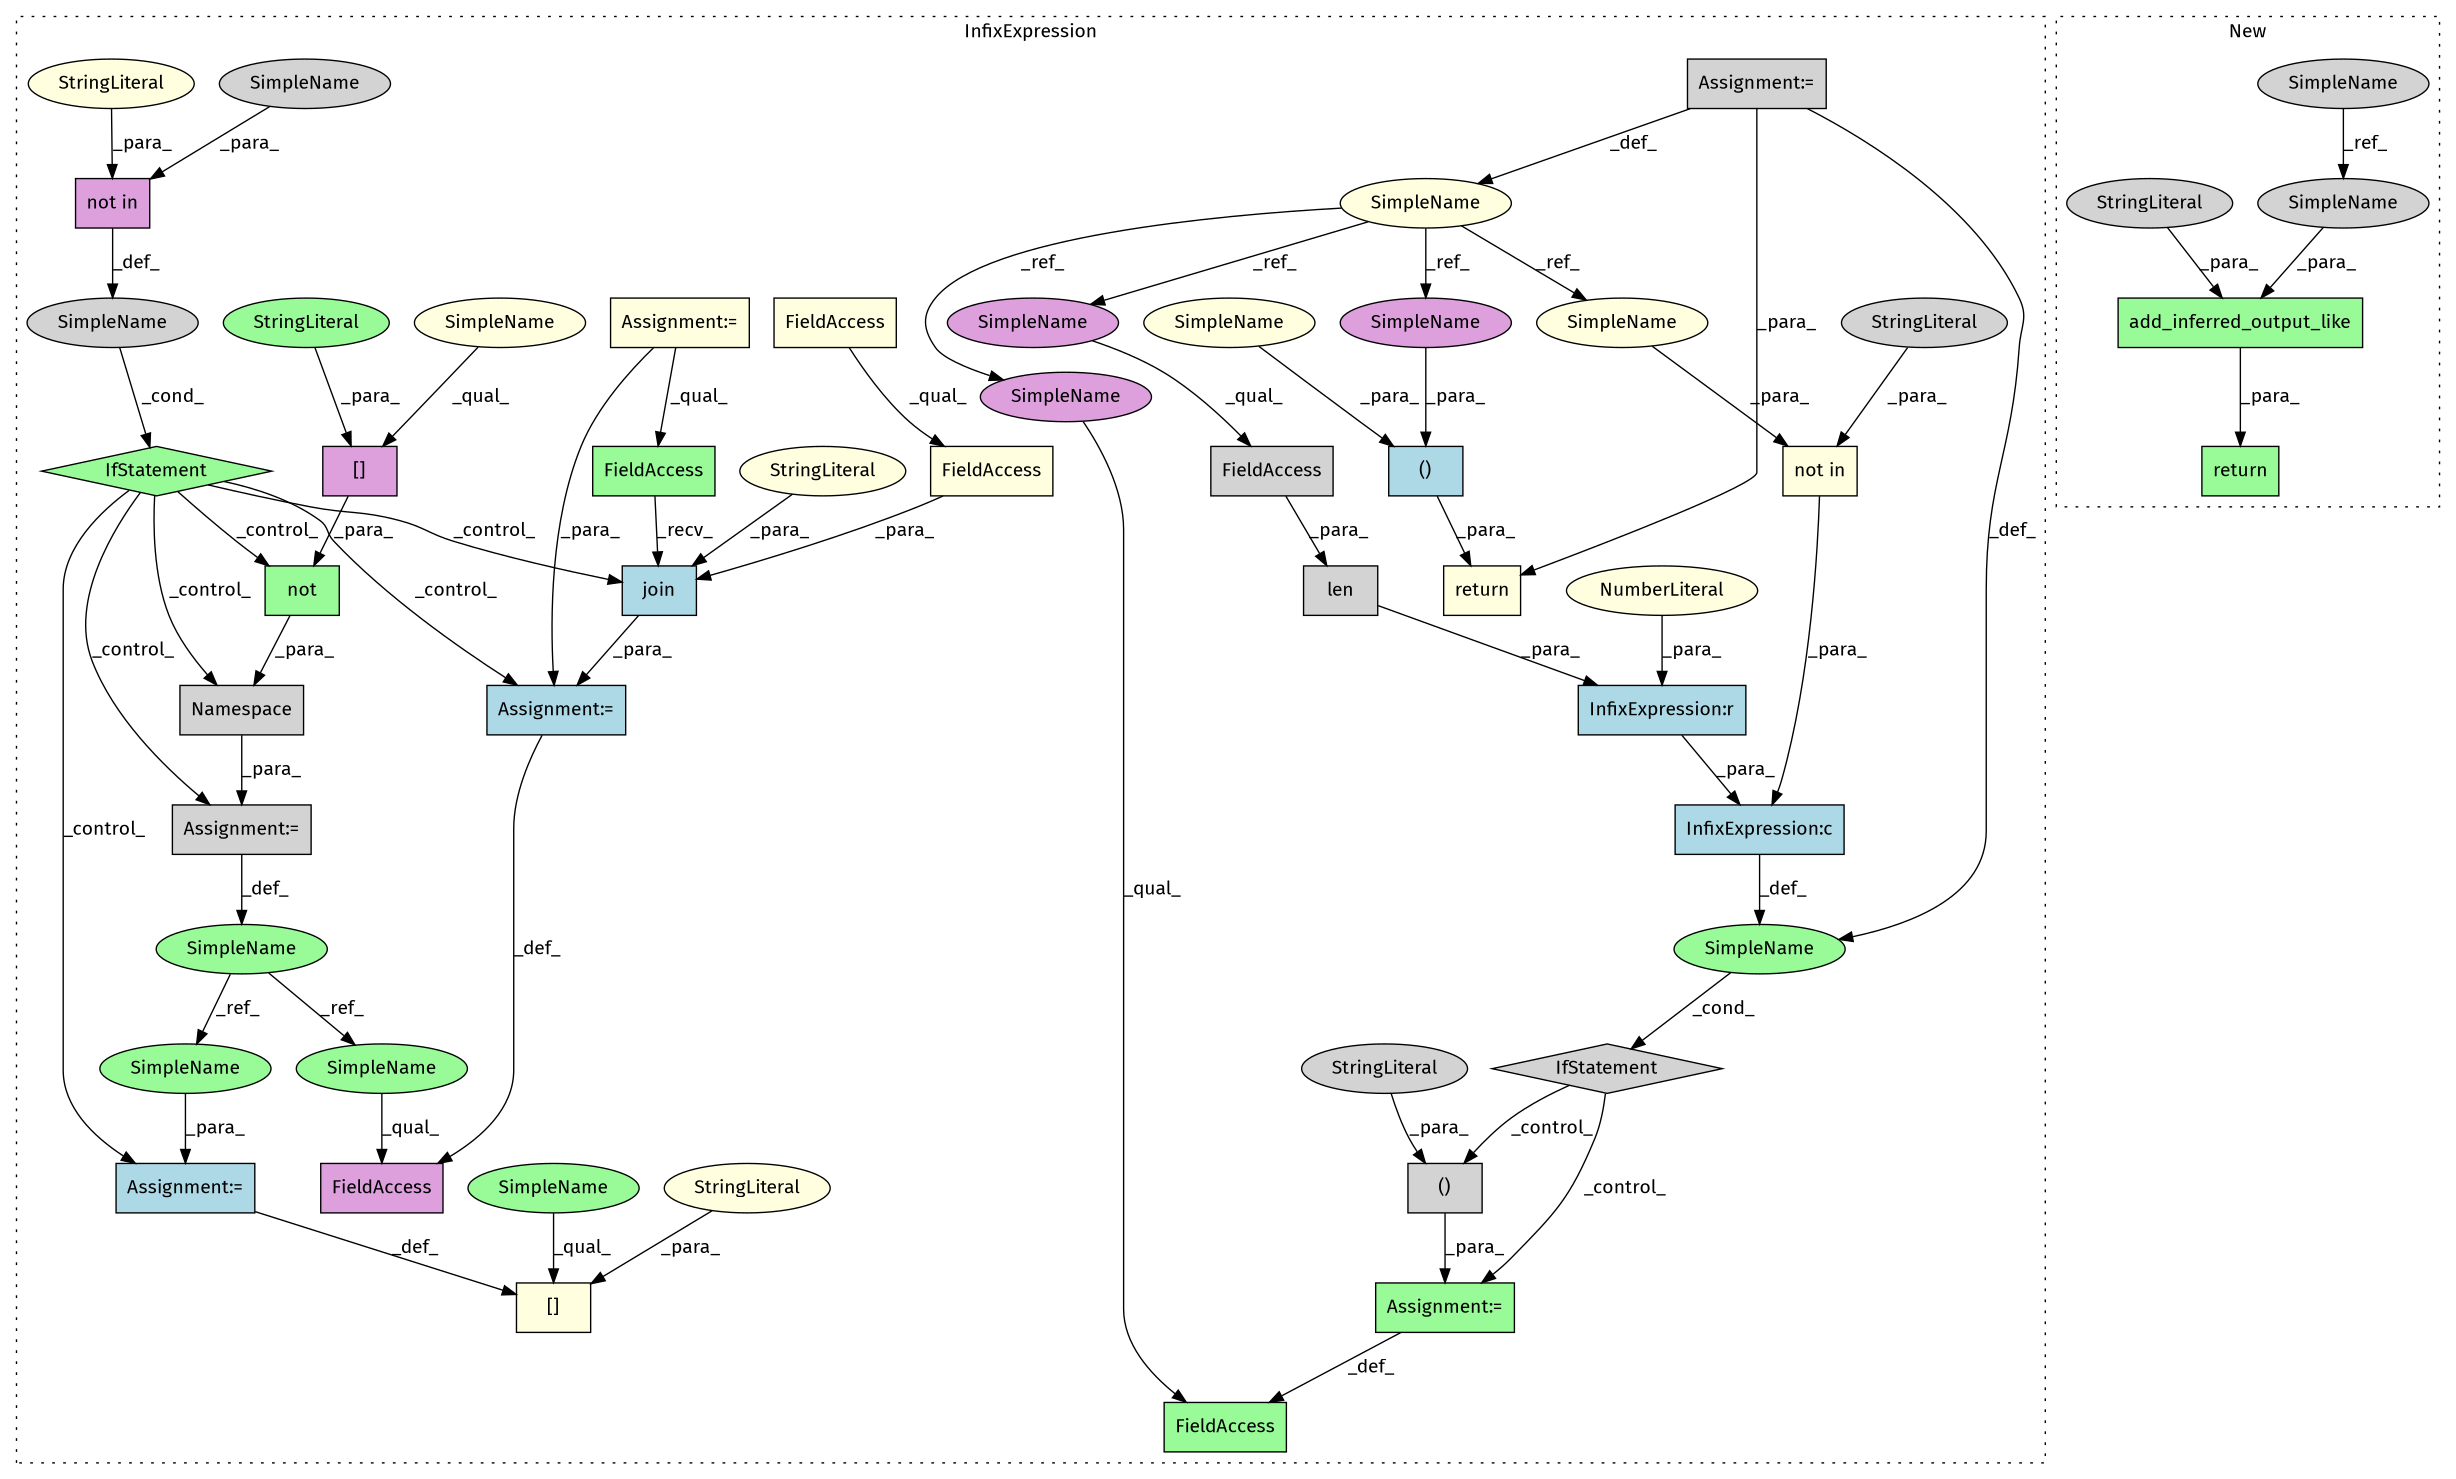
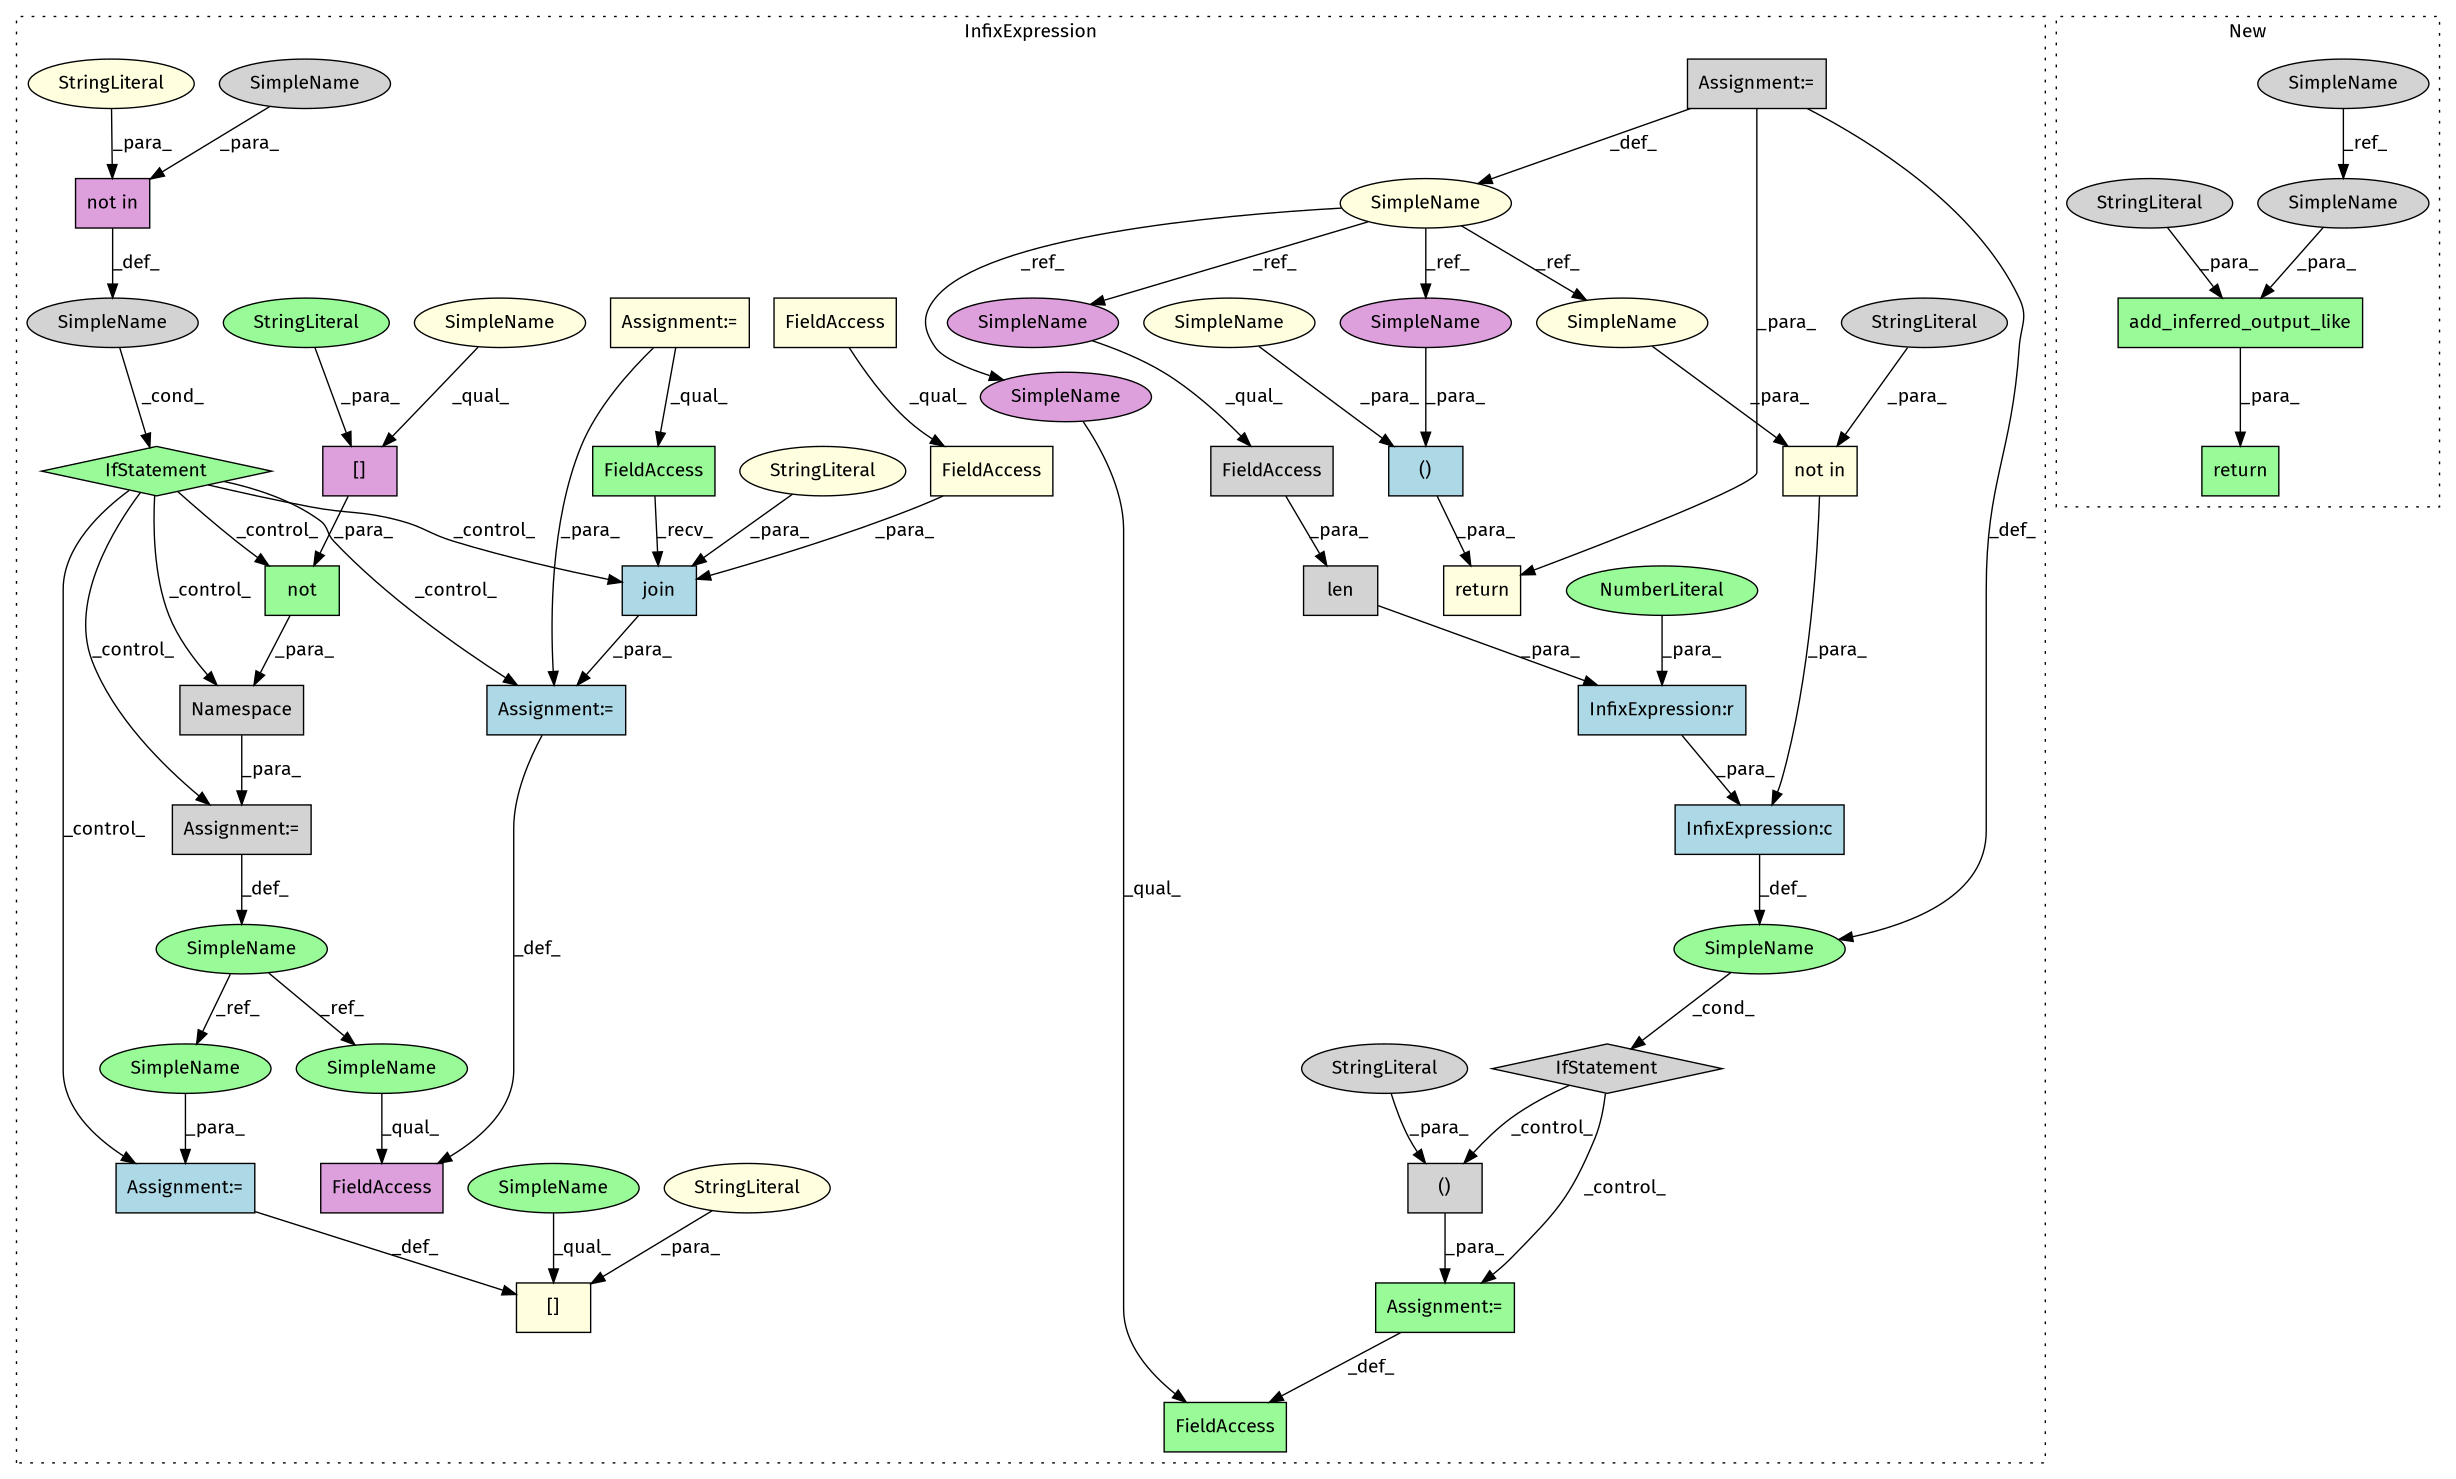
node "NumberLiteral": fillcolor lightyellow -> palegreen
